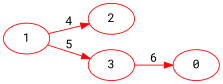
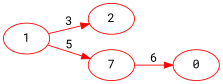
edge "1" -> "2": label "4" -> "3"
node "3": label "3" -> "7"
